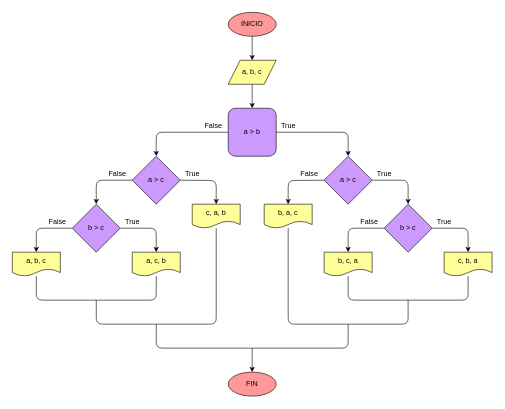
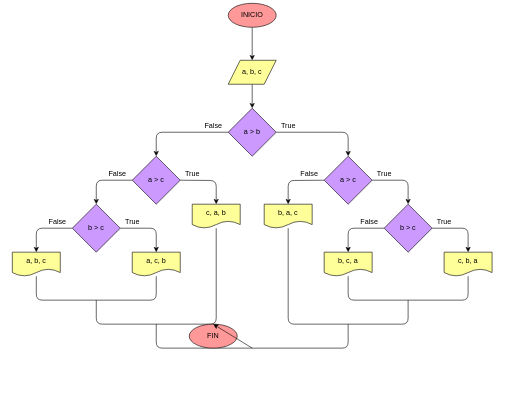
node "INICIO": moved (252, 24) -> (252, 15)
node "a > b": shape rounded rectangle -> diamond
node "FIN": moved (252, 384) -> (213, 336)
